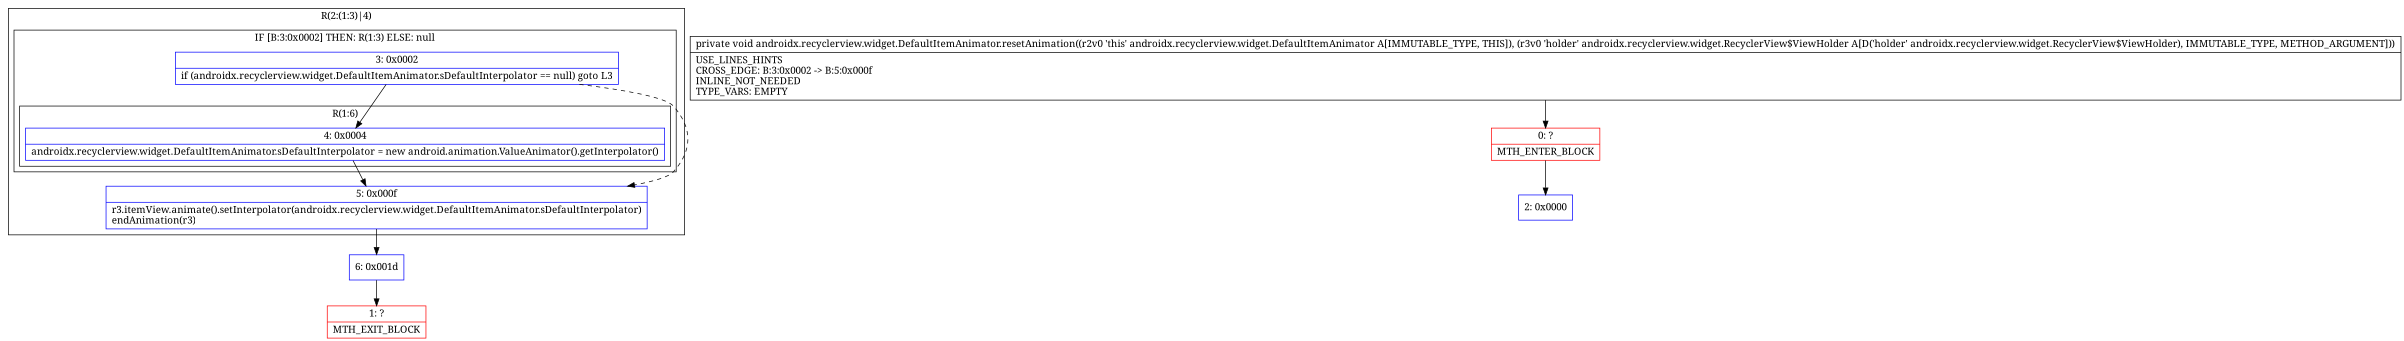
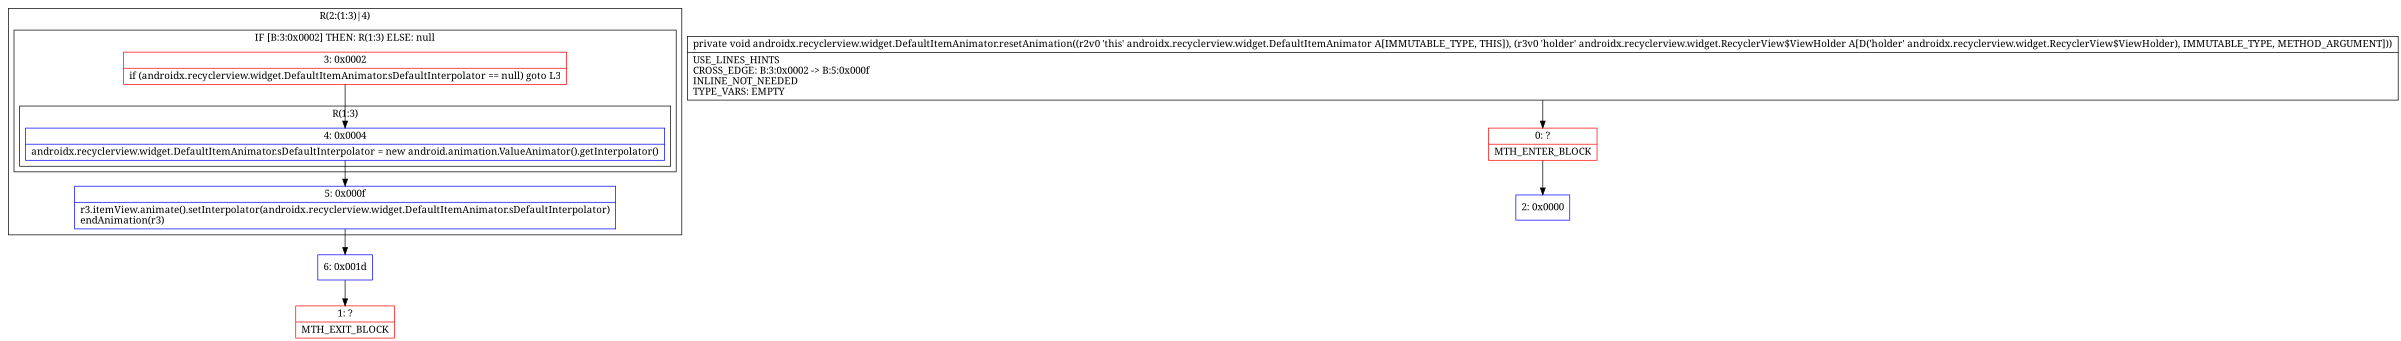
node "3: 0x0002": color blue -> red
edge "3: 0x0002" -> "5: 0x000f": removed
cluster "R(1:6)": label "R(1:6)" -> "R(1:3)"
